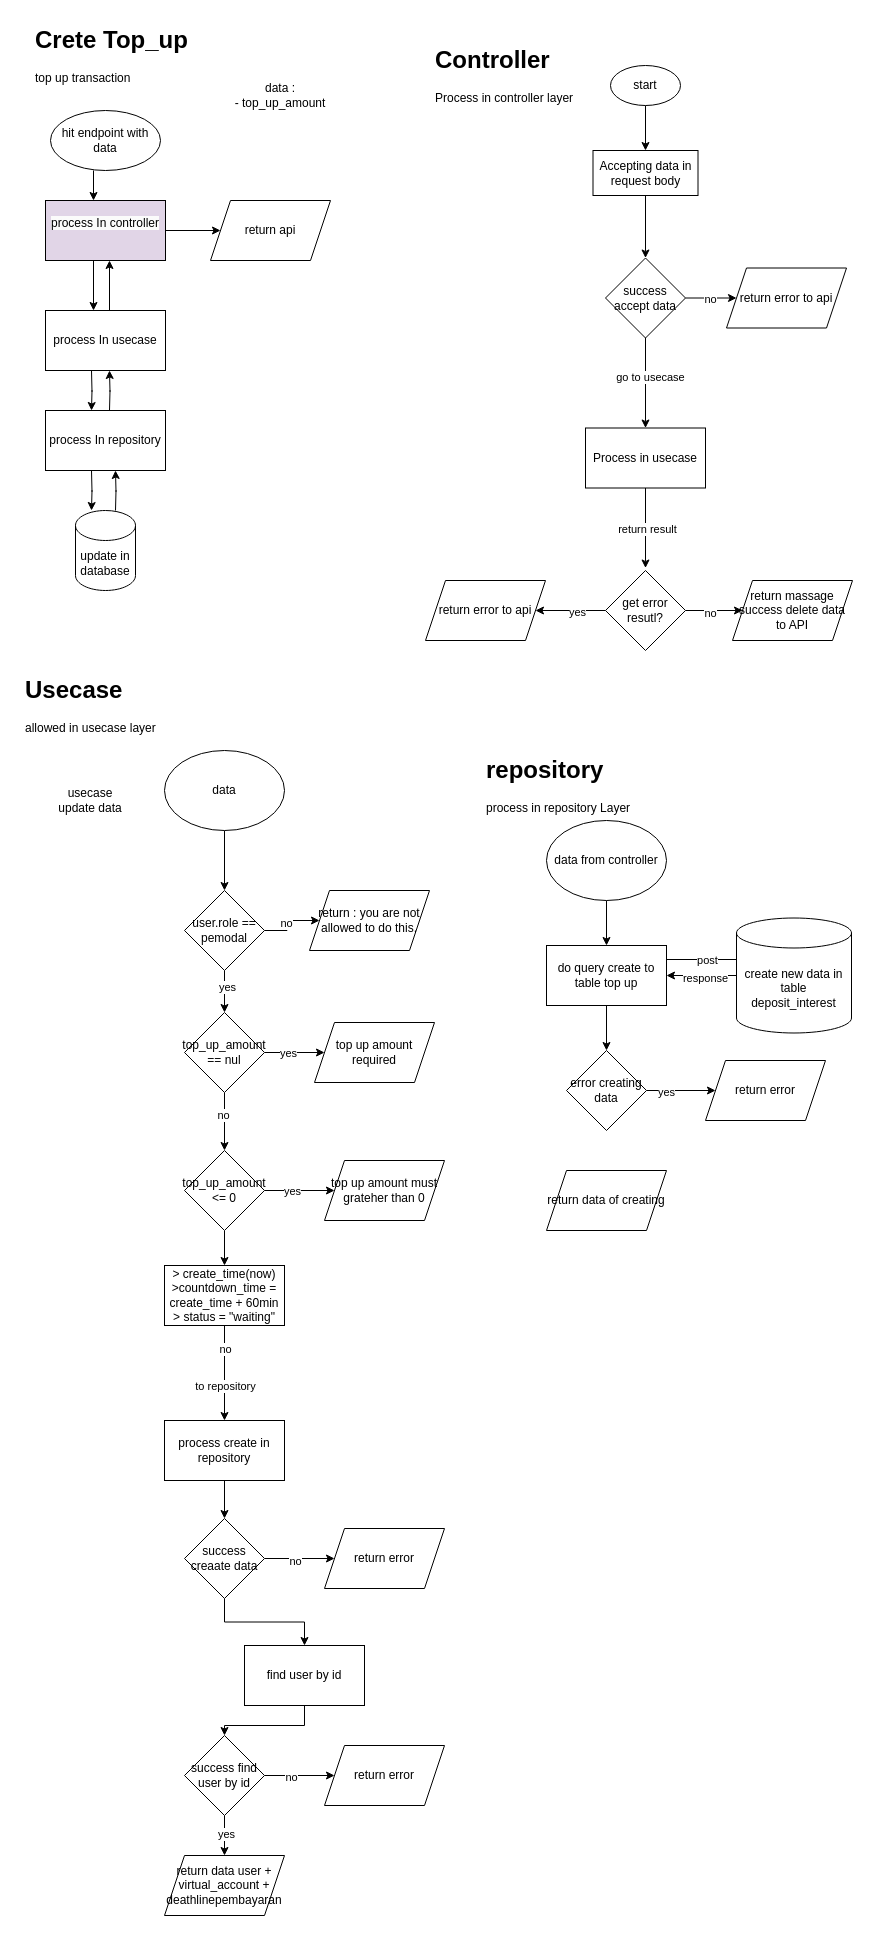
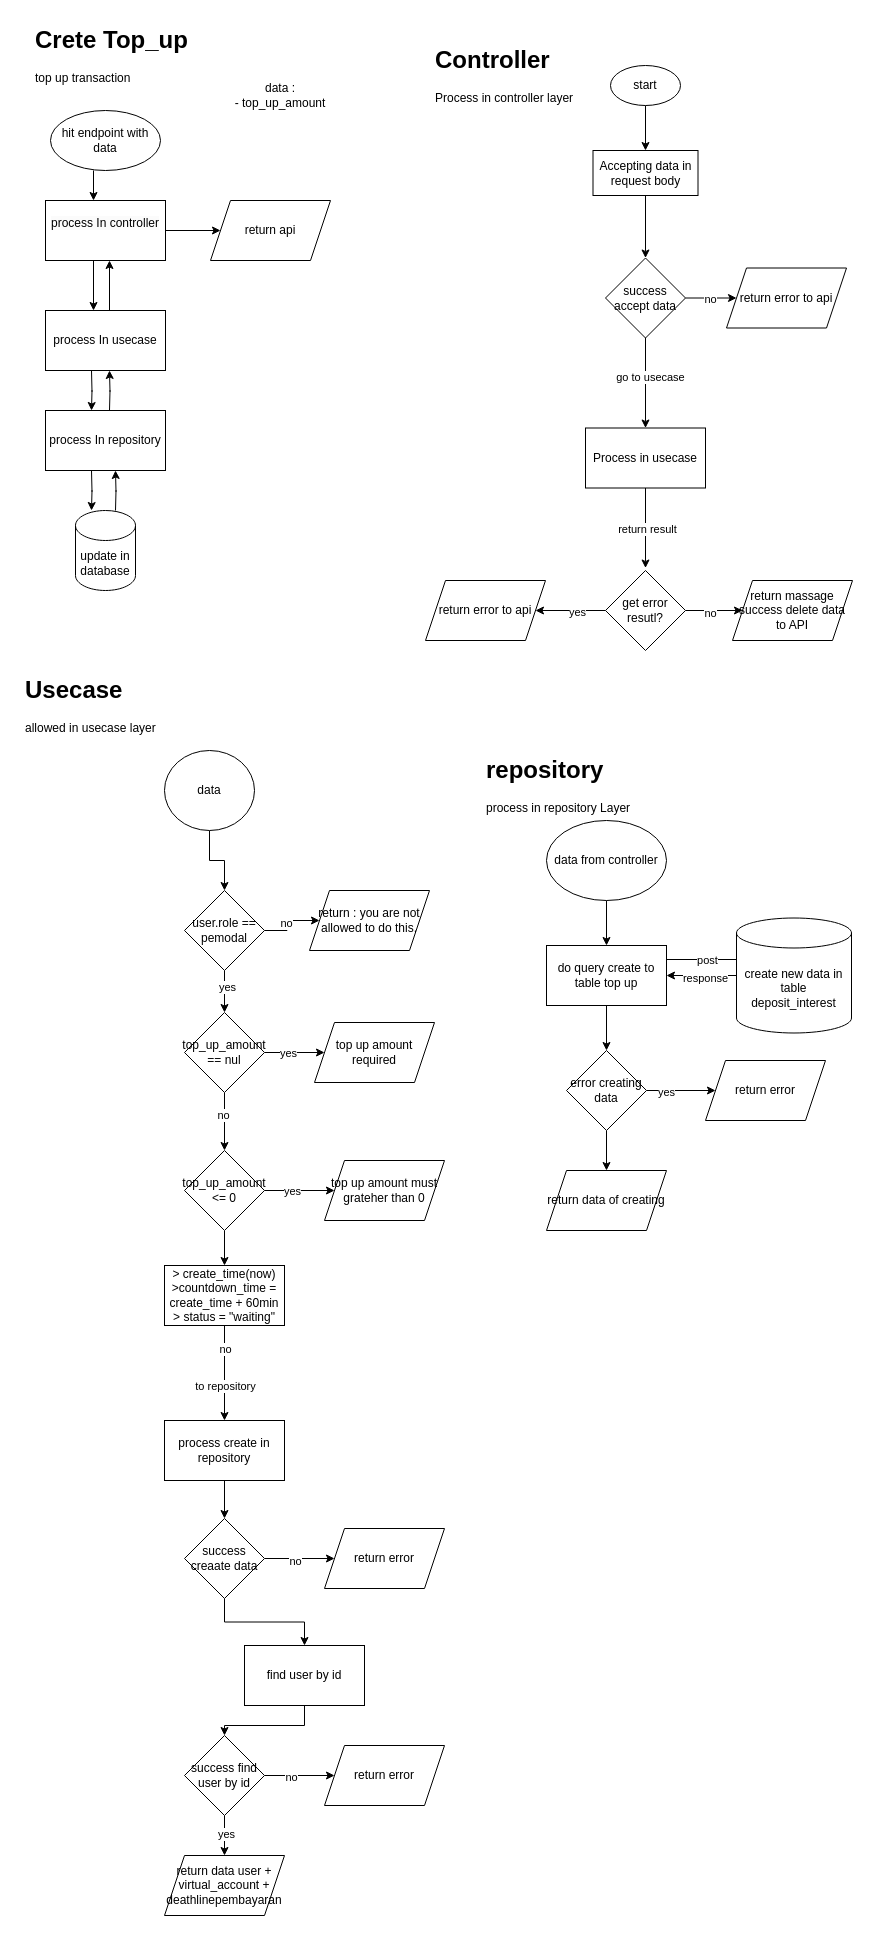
node "process In controller": fillcolor #e1d5e7 -> #ffffff
node "data": size 120x80 -> 90x80
node "usecase update data": removed
edge "error creating data" -> "return data of creating": added
